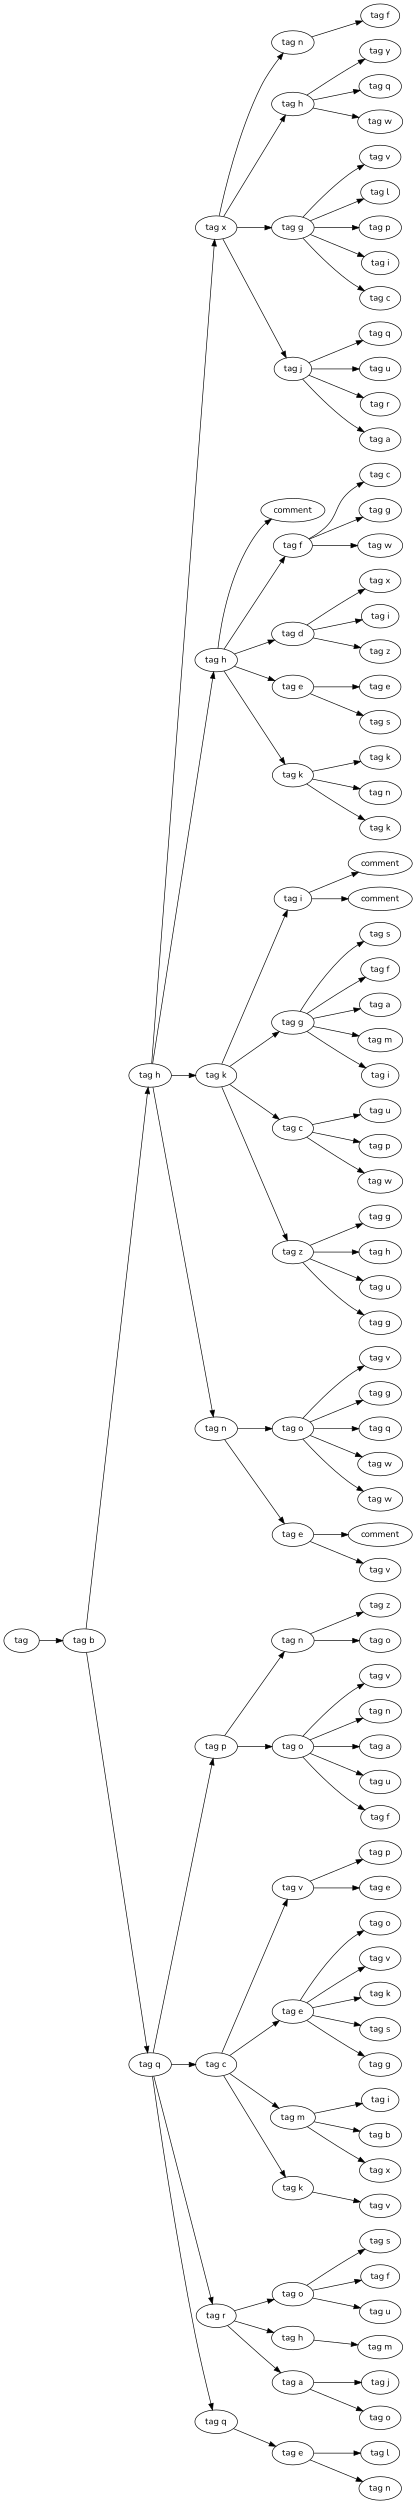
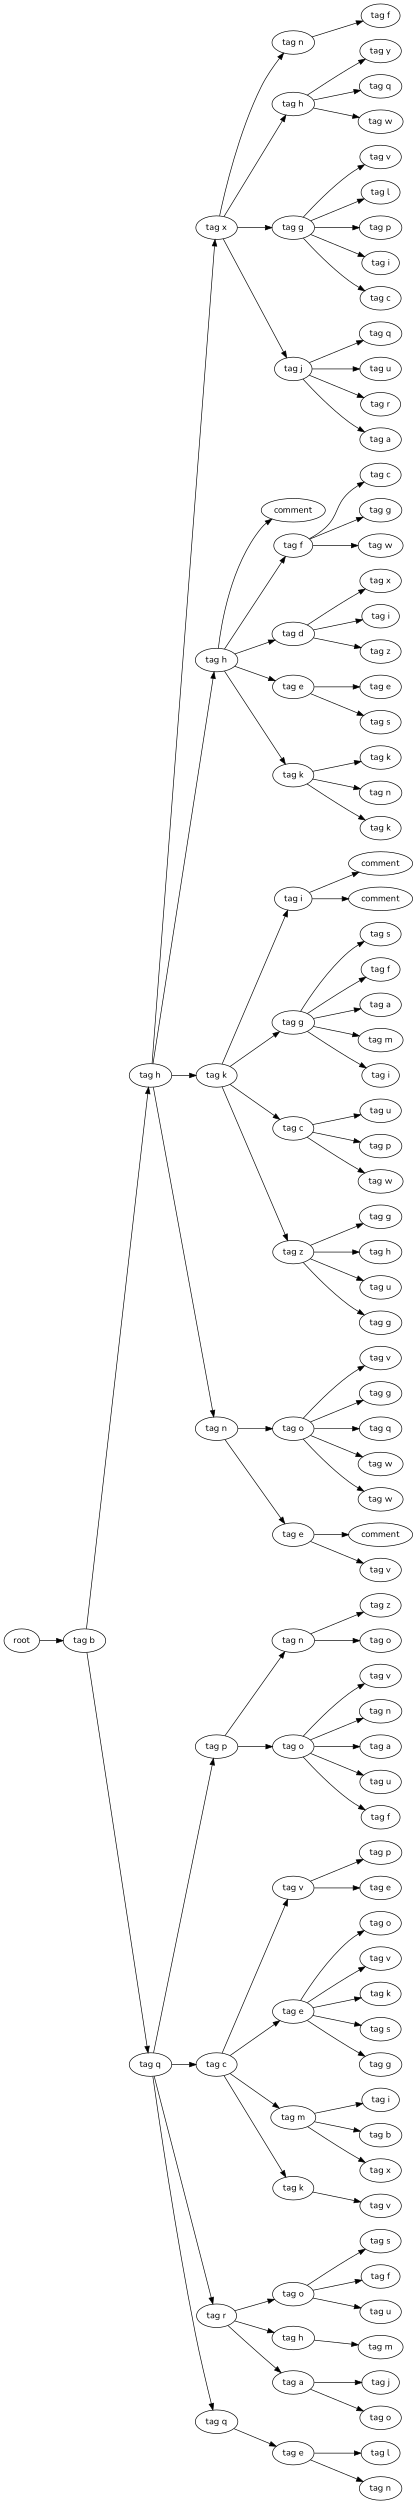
node "tag": label "tag" -> "root"
